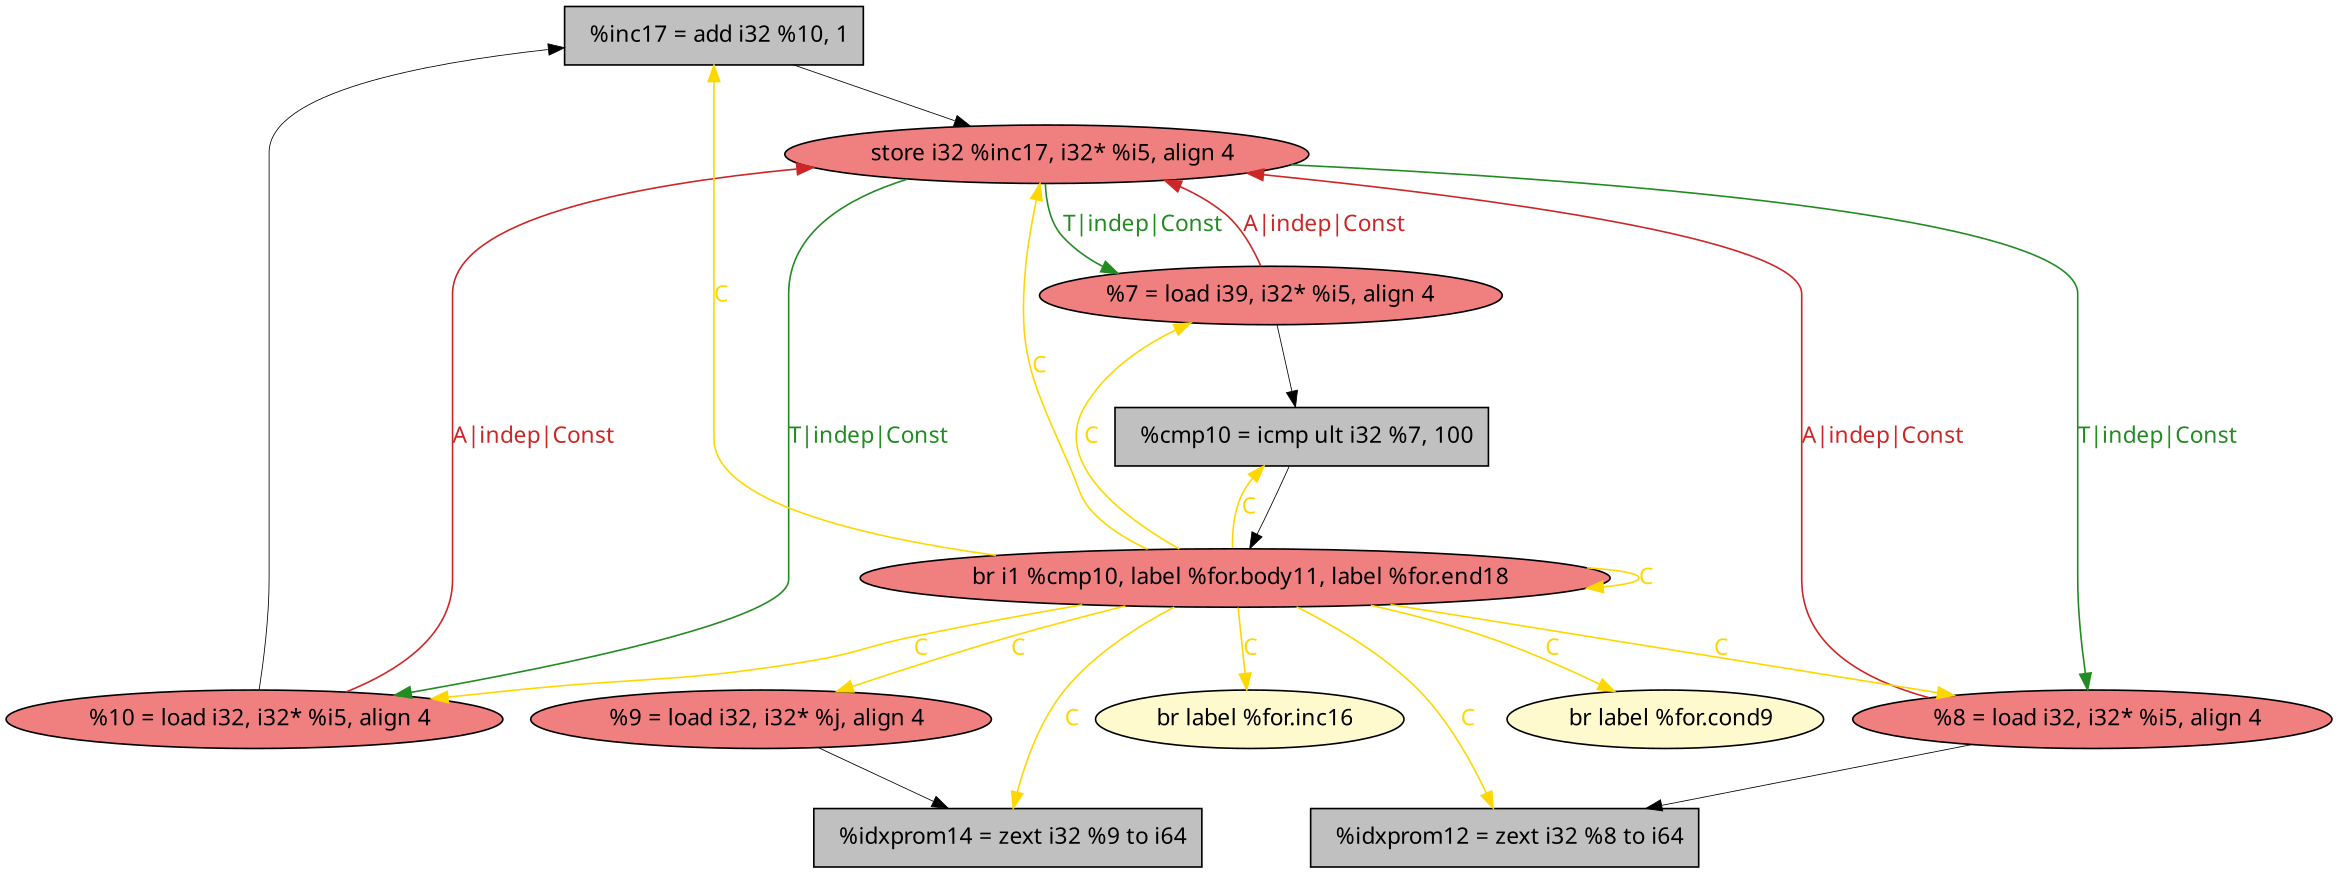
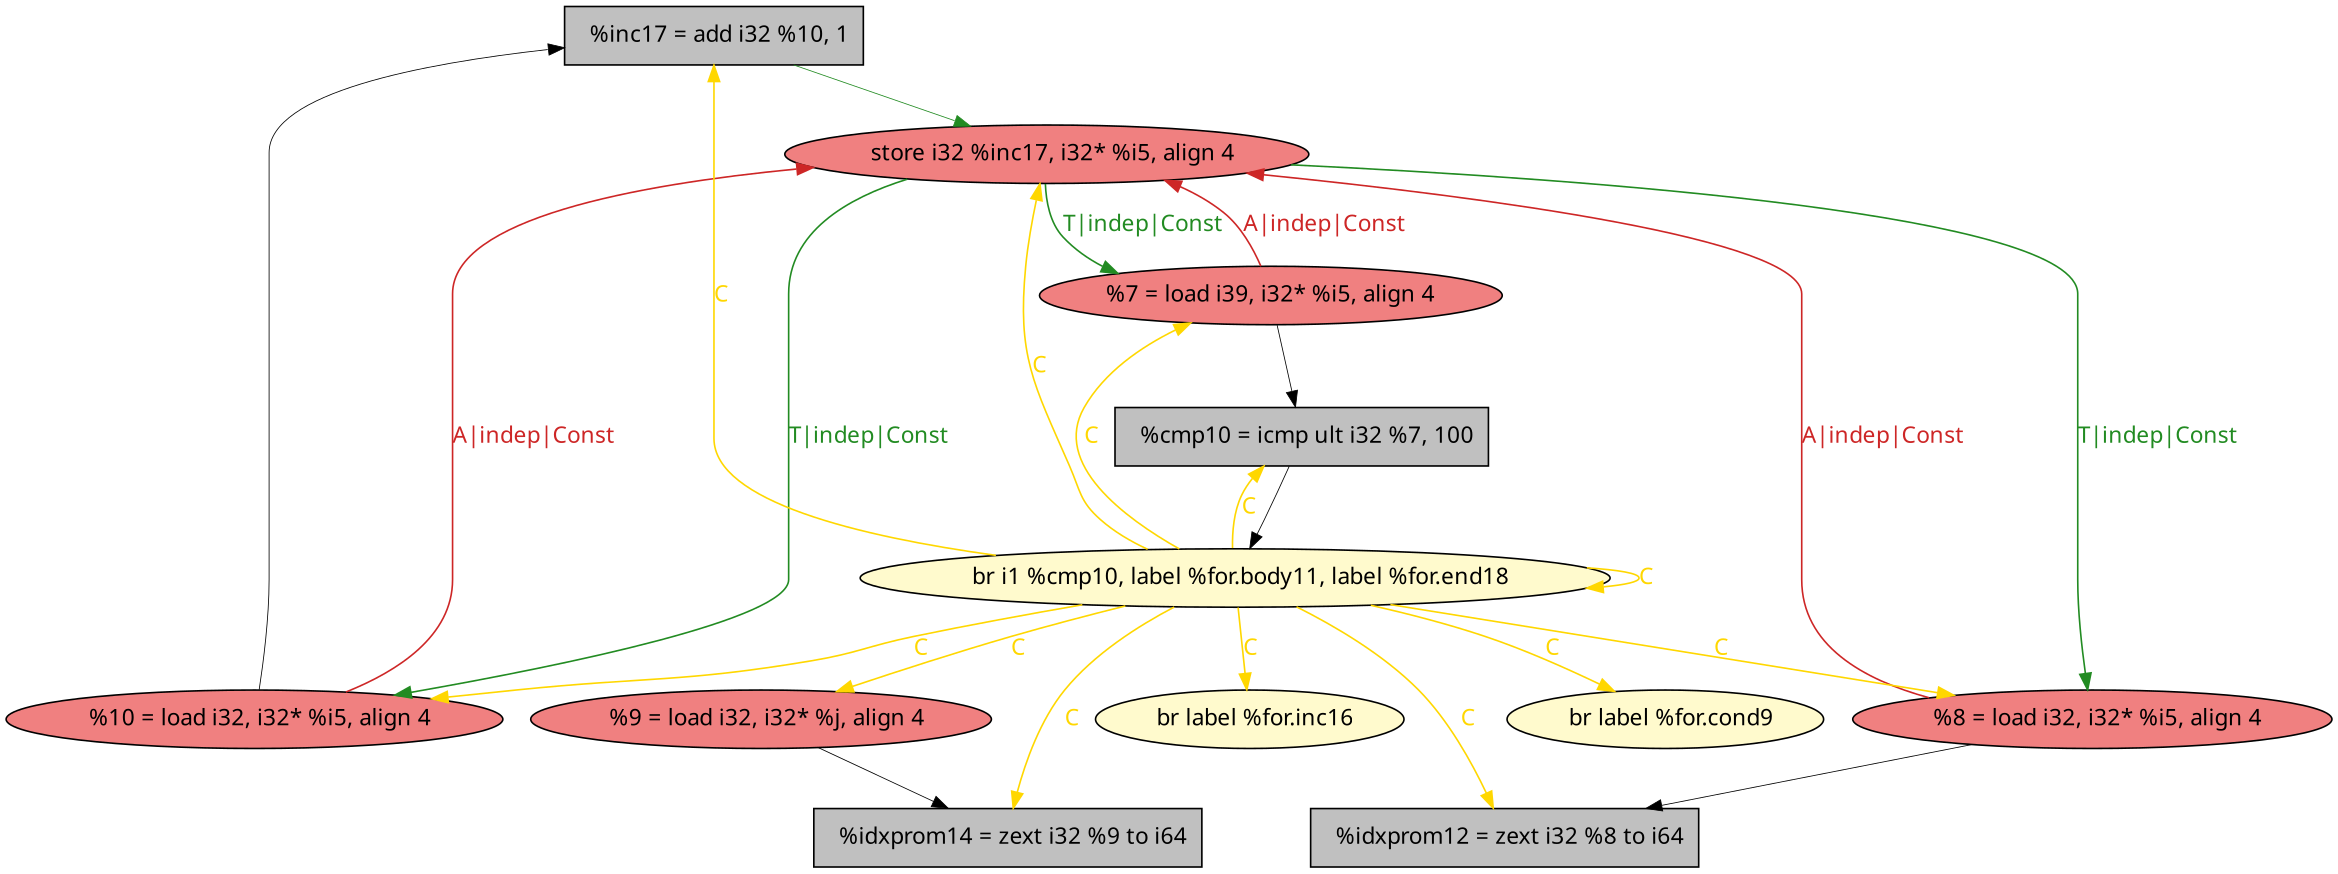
edge "%inc17 = add i32 %10, 1" -> "store i32 %inc17, i32* %i5, align 4": color black -> forestgreen
node "br i1 %cmp10, label %for.body11, label %for.end18": fillcolor lightcoral -> lemonchiffon
